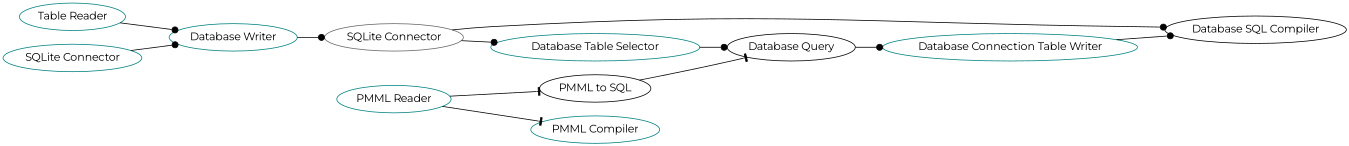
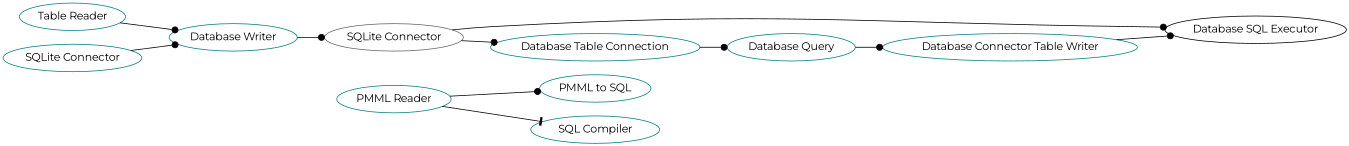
node "Database SQL Compiler": label "Database SQL Compiler" -> "Database SQL Executor"
node "Database Table Selector": label "Database Table Selector" -> "Database Table Connection"
node "Database Query": color black -> teal
node "Database Connection Table Writer": label "Database Connection Table Writer" -> "Database Connector Table Writer"
edge "PMML to SQL" -> "Database Query": removed
node "PMML to SQL": color black -> teal
edge "PMML Reader" -> "PMML to SQL": arrowhead tee -> dot
node "PMML Compiler": label "PMML Compiler" -> "SQL Compiler"
